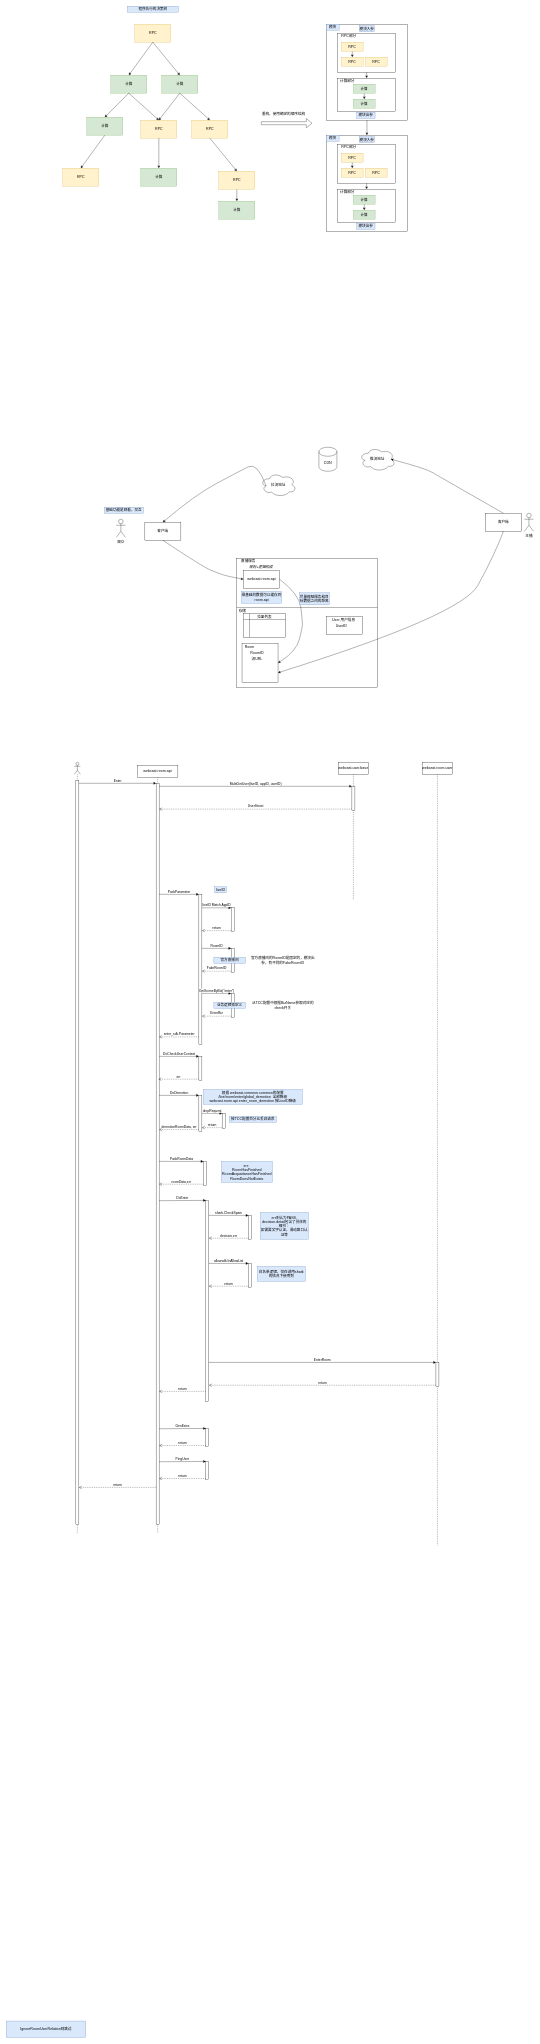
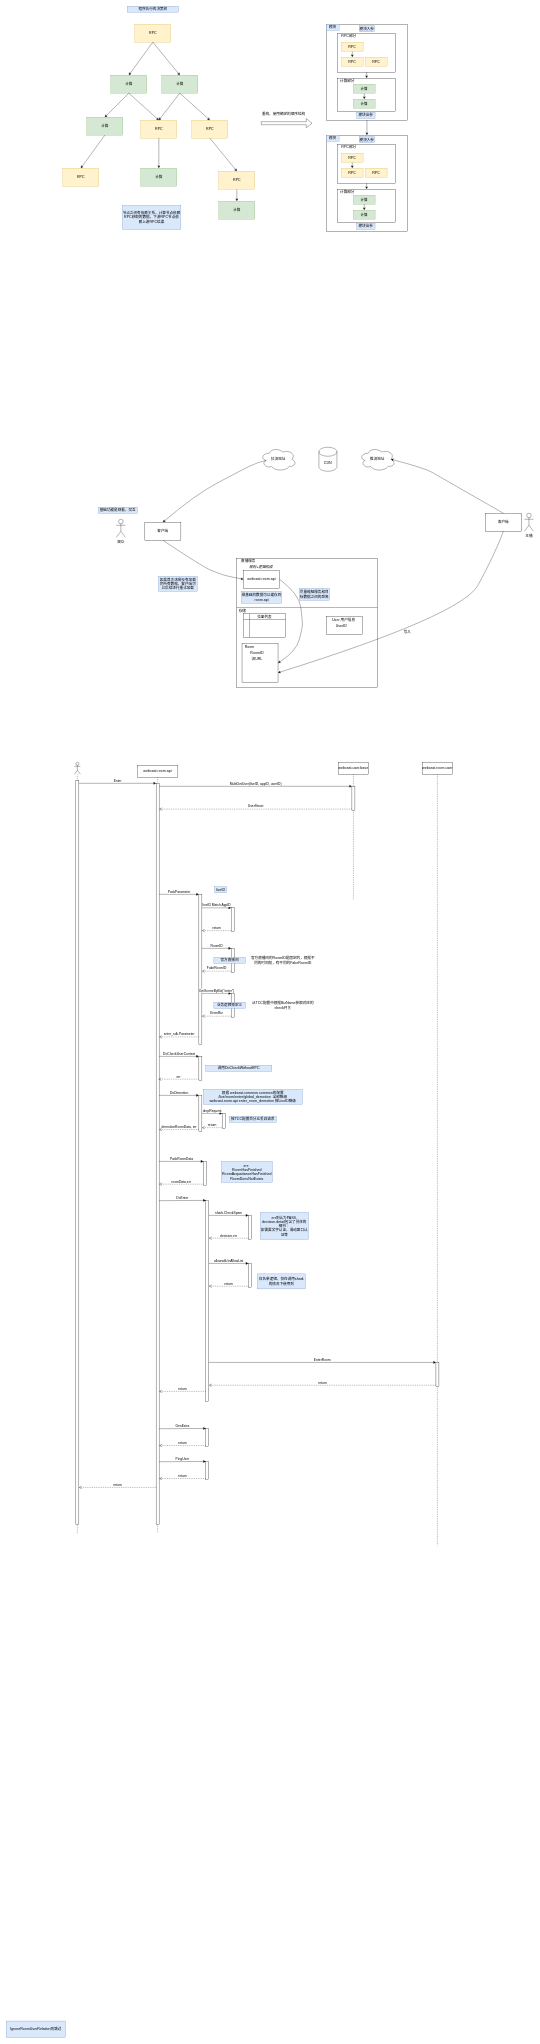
node "节点之间有依赖关系，计算节点依赖RPC获取的数据，下游RPC节点依赖上游RPC结果": added
node "拉流地址": moved (278, 485) -> (278, 459)
node "基础功能是观看，交互": moved (124, 510) -> (118, 510)
node "如果首次进房没有加载完所有数据，客户端可以后续进行重试加载": added
node "尽量缩短服务和目标数据之间的距离": moved (314, 599) -> (314, 594)
node "写入": added
node "官方直播间的RoomID是固定的，模块出参，有不同的FakeRoomID": label "官方直播间的RoomID是固定的，模块出参，有不同的FakeRoomID" -> "官方直播间的RoomID是固定的，根据不同的时间段，有不同的FakeRoomID"
node "调用DoCheckWithoutRPC": added
node "白名单逻辑，仅在调用shark的情况下使用到": moved (281, 1274) -> (281, 1281)
node "IgnoreRoomUserRelation则跳过": size 80x17 -> 59x17
